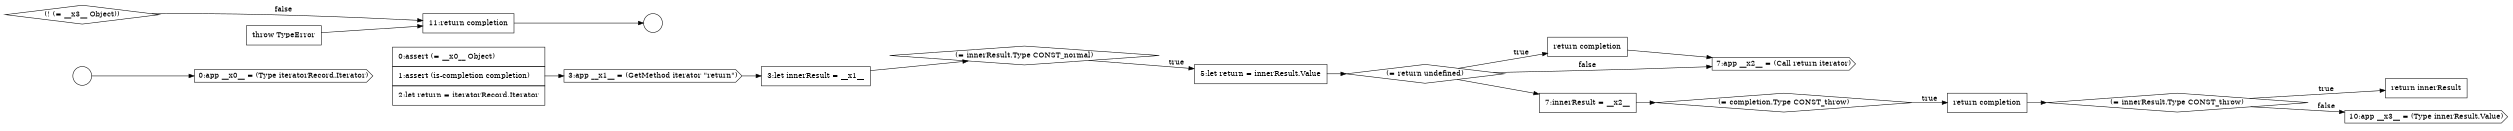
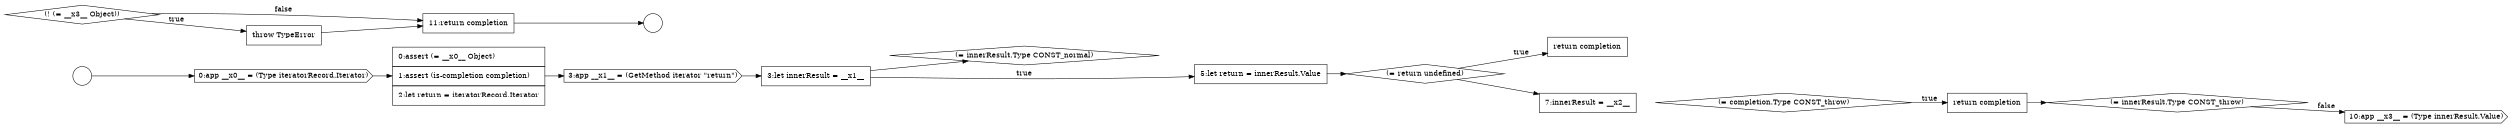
edge "(! (= __x3__ Object))" -> "throw TypeError": added, label "true"
edge "(= innerResult.Type CONST_normal)" -> "5:let return = innerResult.Value": now "3:let innerResult = __x1__" -> "5:let return = innerResult.Value"
node "7:app __x2__ = (Call return iterator)": removed
edge "0:app __x0__ = (Type iteratorRecord.Iterator)" -> "0:assert (= __x0__ Object)": added
node "return innerResult": removed
edge "7:innerResult = __x2__" -> "(= completion.Type CONST_throw)": removed
